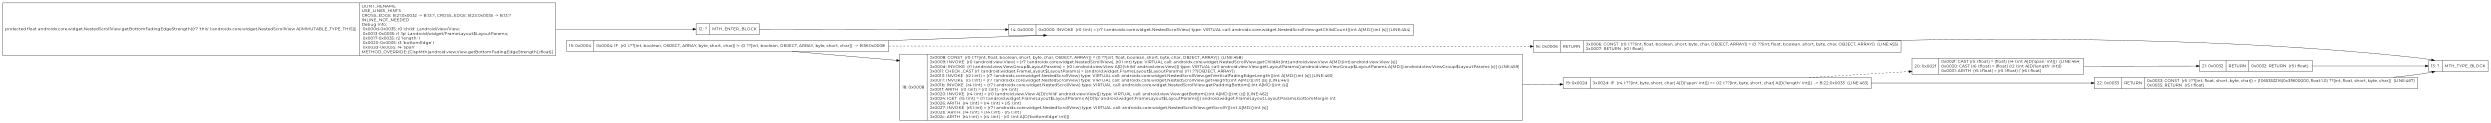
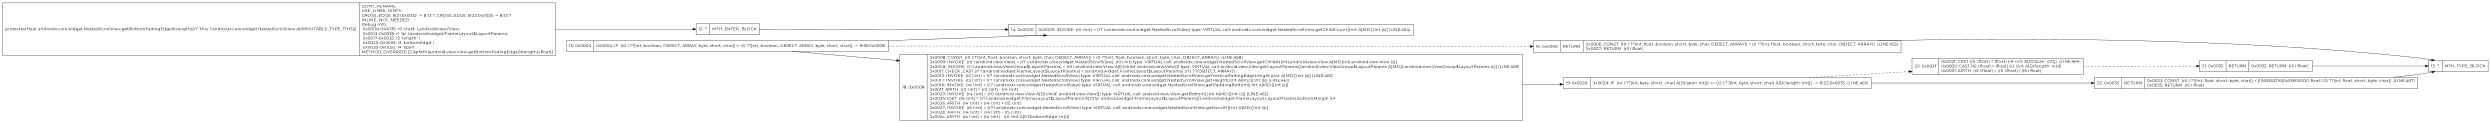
edge "20: 0x002f" -> "21: 0x0032": style solid -> dashed
